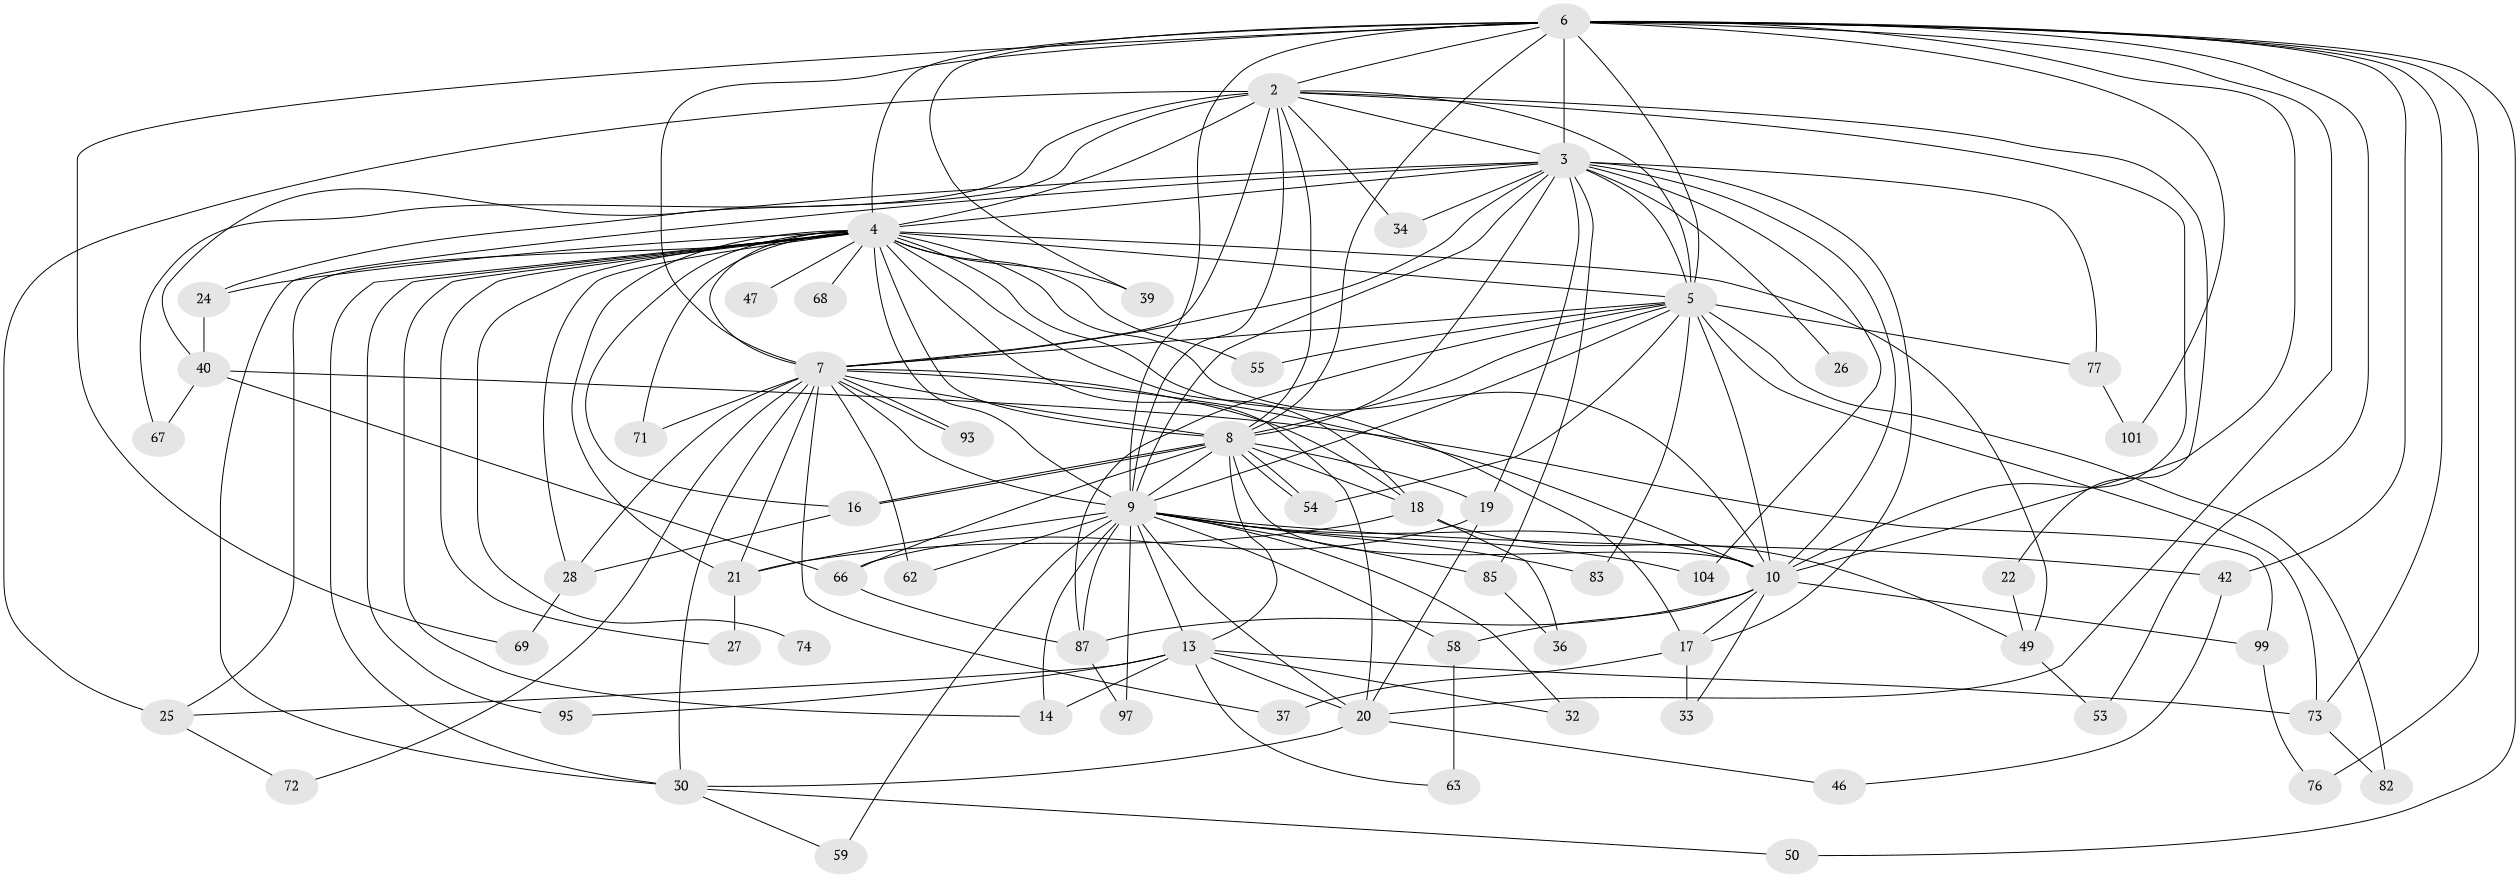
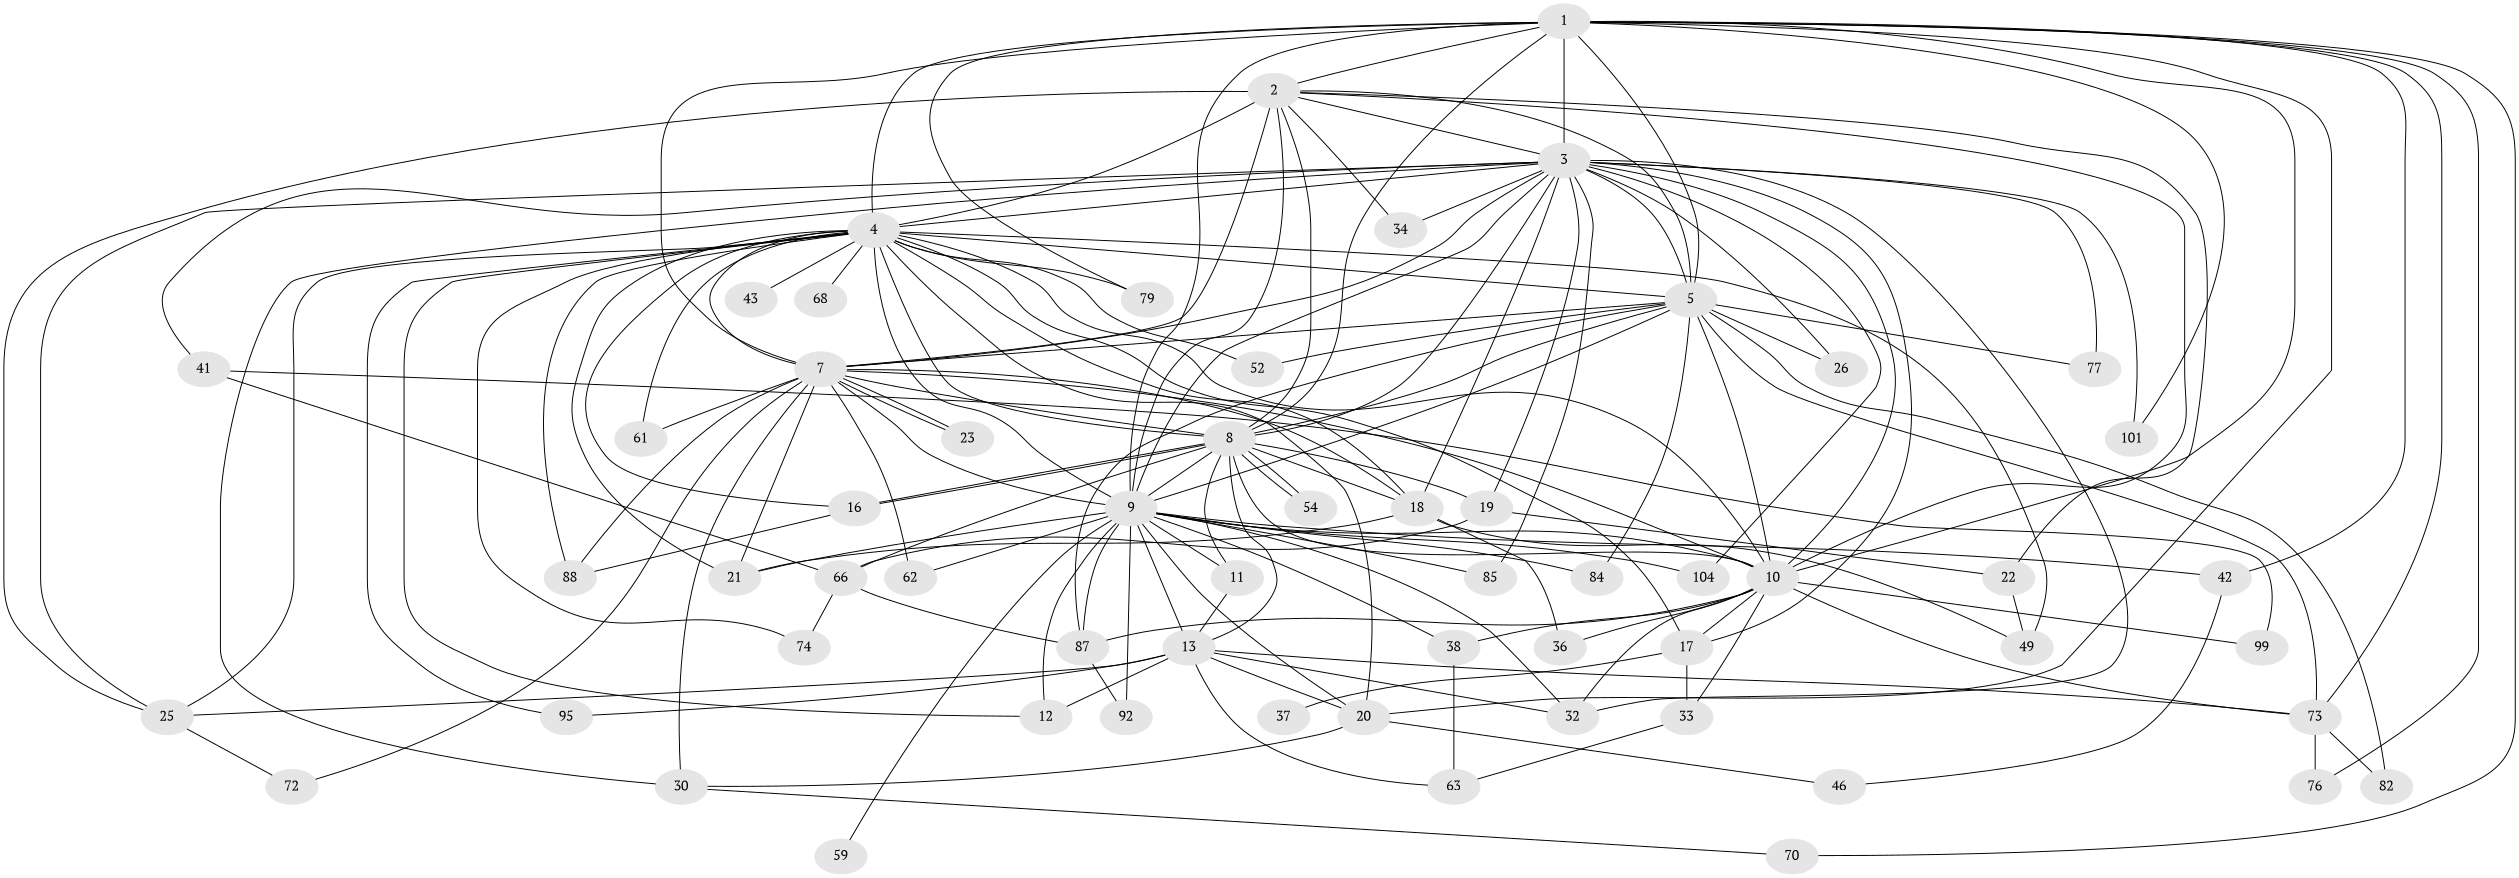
node "6": label "6" -> "1"
edge "3" -- "25": added
node "24": removed
node "47": label "47" -> "43"
node "39": label "39" -> "79"
edge "3" -- "18": added
node "40": label "40" -> "41"
node "55": label "55" -> "52"
edge "4" -- "30": removed
edge "77" -- "101": now "3" -- "101"
node "67": removed
node "71": label "71" -> "61"
node "93": label "93" -> "23"
edge "5" -- "54": now "5" -- "26"
edge "3" -- "32": added
node "28": label "28" -> "88"
node "11": added
node "83": label "83" -> "84"
edge "66" -- "74": added
edge "19" -- "20": now "19" -- "22"
edge "85" -- "36": now "10" -- "36"
edge "10" -- "32": added
edge "7" -- "37": removed
node "69": removed
node "27": removed
node "58": label "58" -> "38"
edge "10" -- "73": added
node "14": label "14" -> "12"
node "97": label "97" -> "92"
node "53": removed
edge "99" -- "76": now "73" -- "76"
edge "33" -- "63": added
edge "30" -- "59": removed
node "50": label "50" -> "70"
